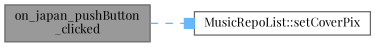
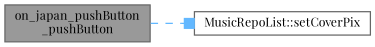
node "on_japan_pushButton _clicked": label "on_japan_pushButton _clicked" -> "on_japan_pushButton _pushButton"
